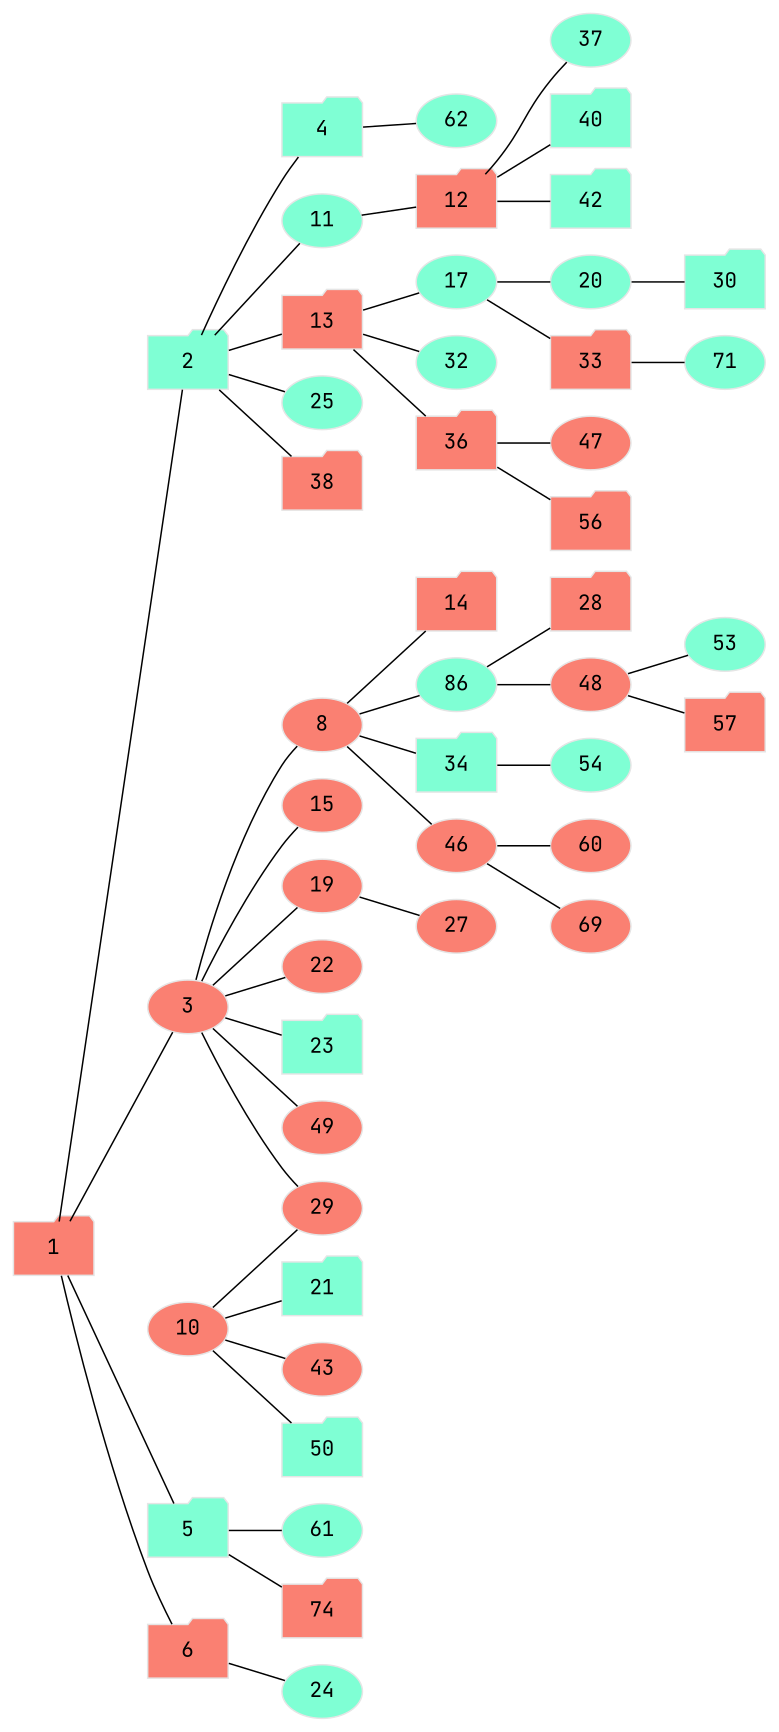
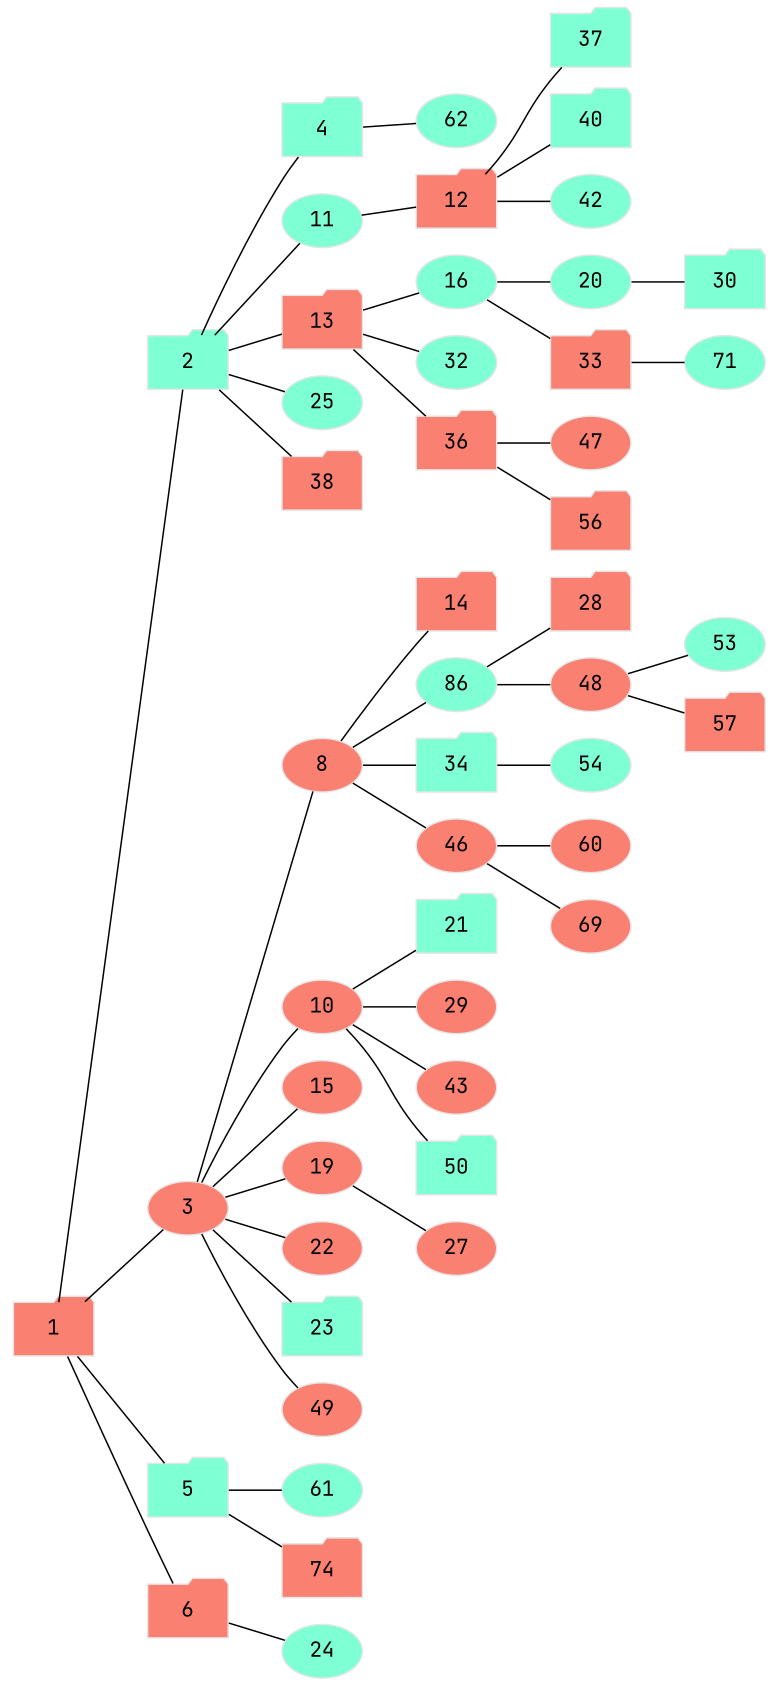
node "37": shape ellipse -> folder
node "42": shape folder -> ellipse
node "17": label "17" -> "16"
edge "3" -- "29": now "3" -- "10"
